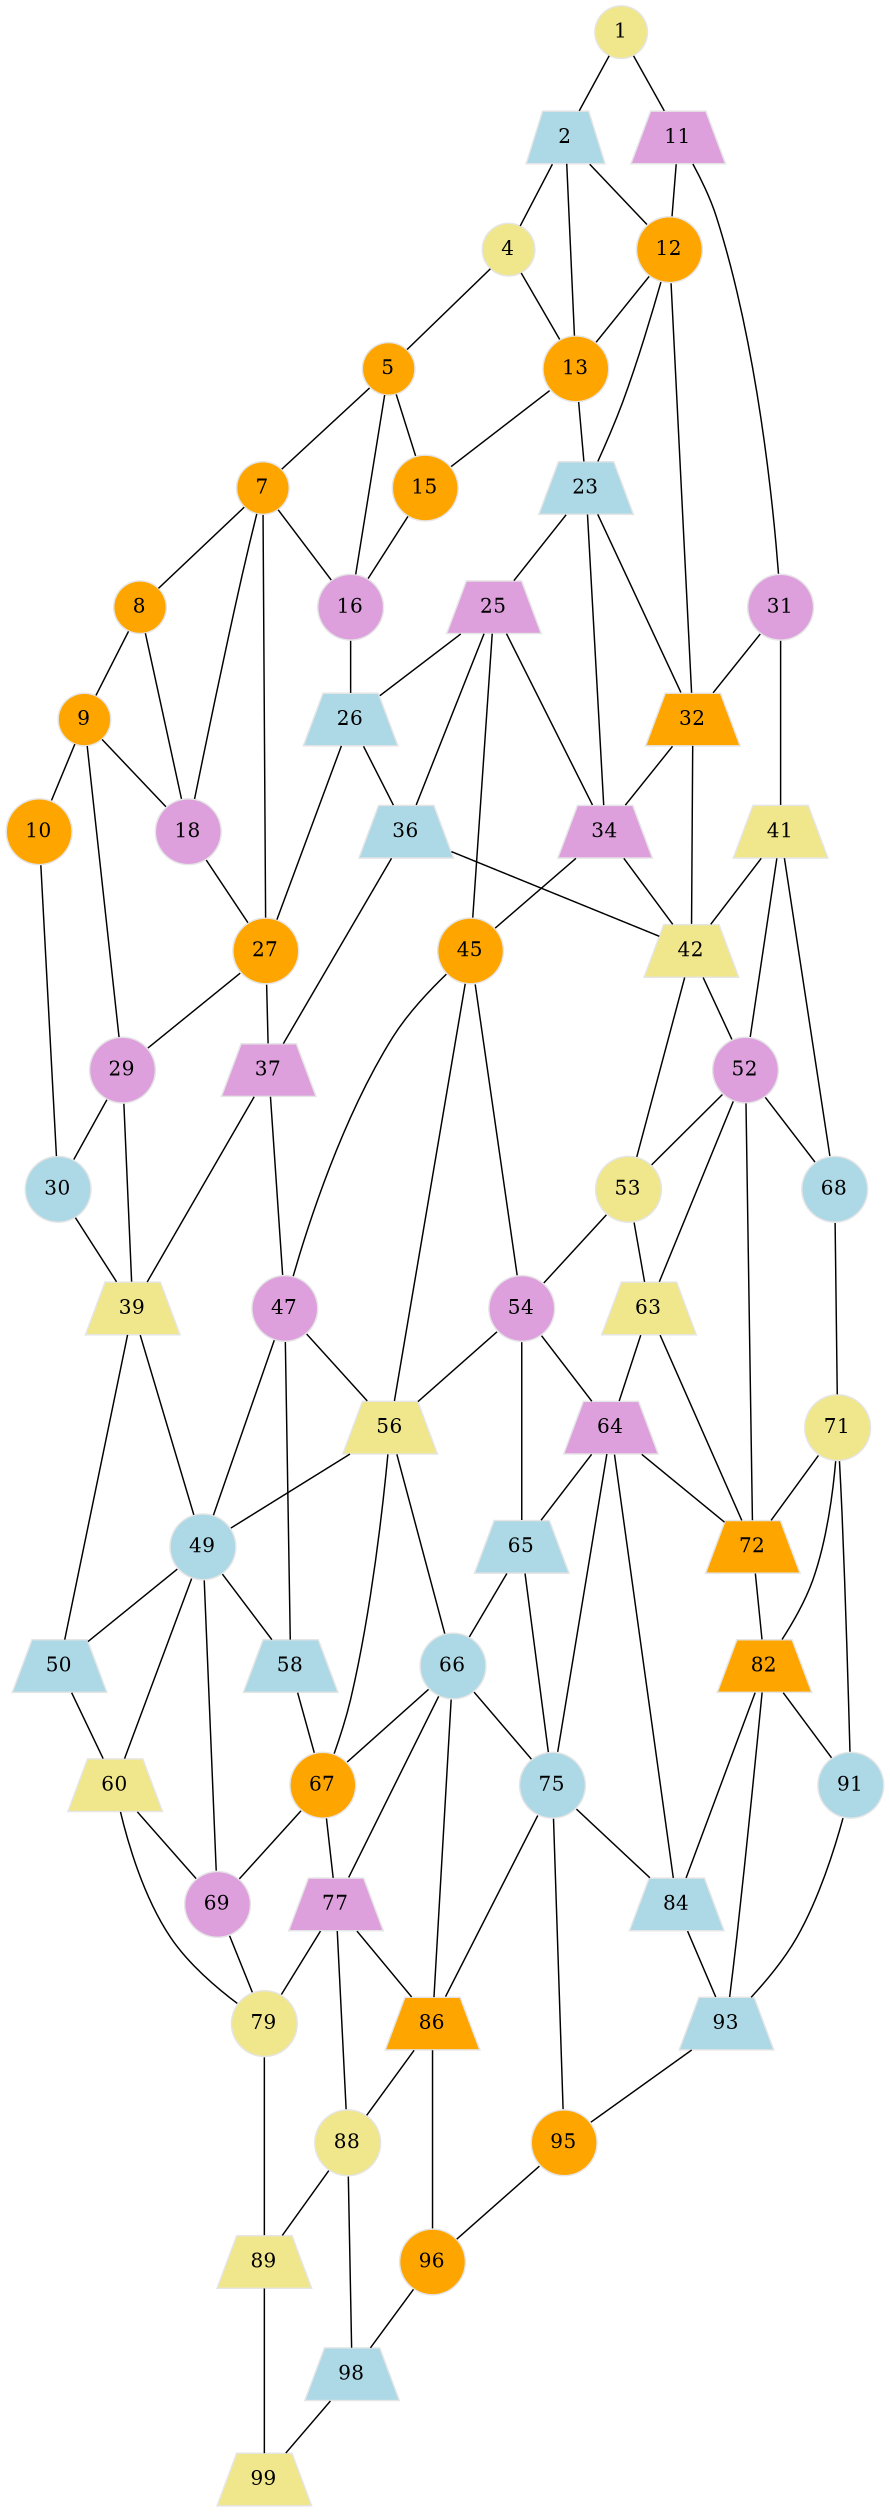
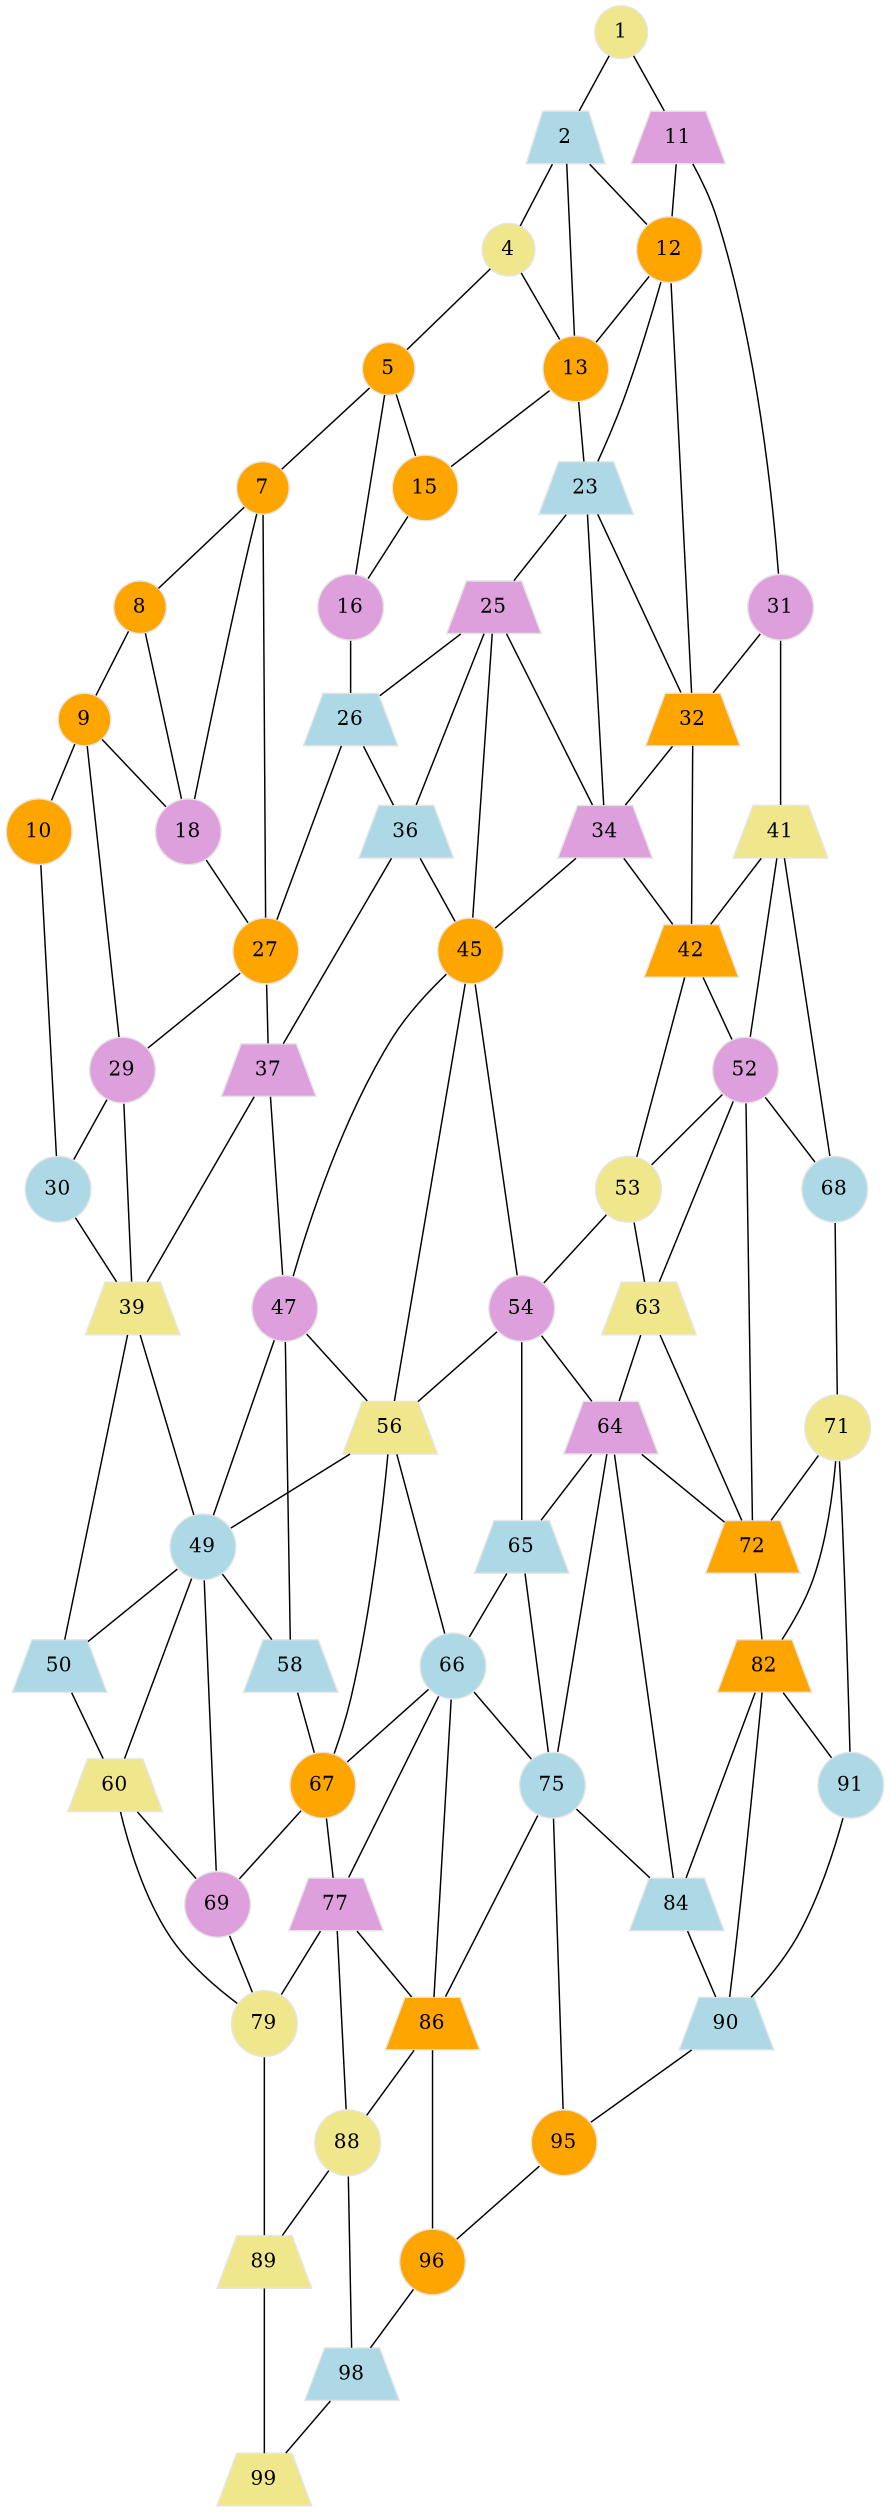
edge "7" -- "16": removed
edge "36" -- "42": now "36" -- "45"
node "42": fillcolor khaki -> orange
node "93": label "93" -> "90"
